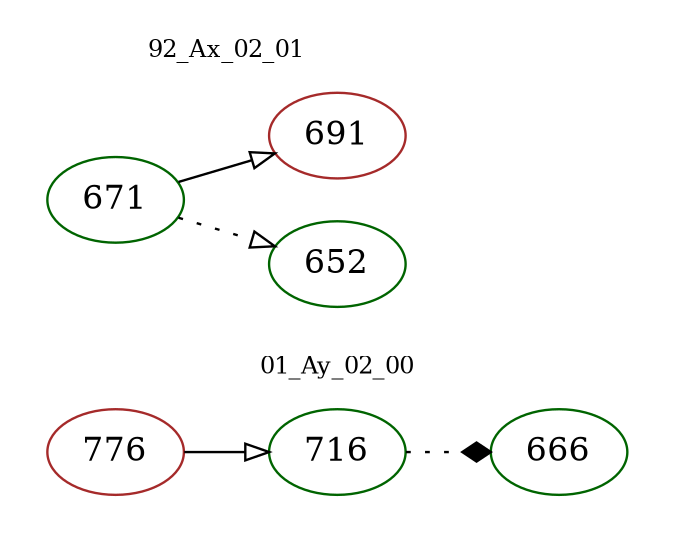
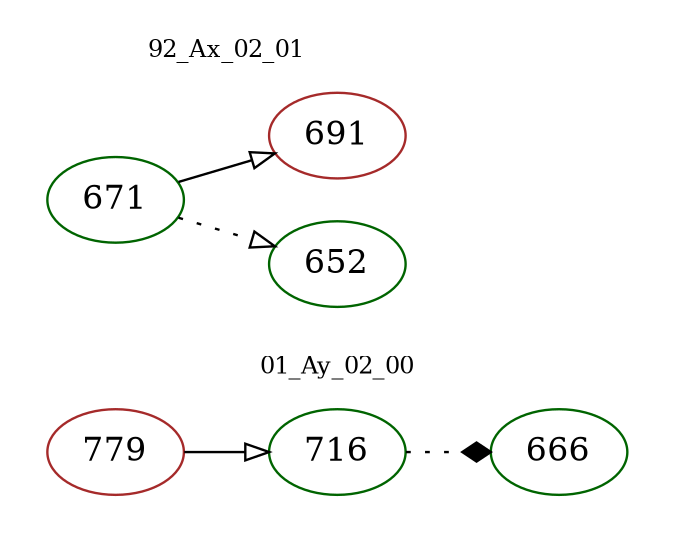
node "776": label "776" -> "779"
